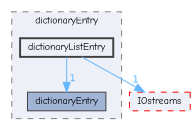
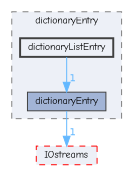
edge "dictionaryListEntry" -> "IOstreams": now "dictionaryEntry" -> "IOstreams"
